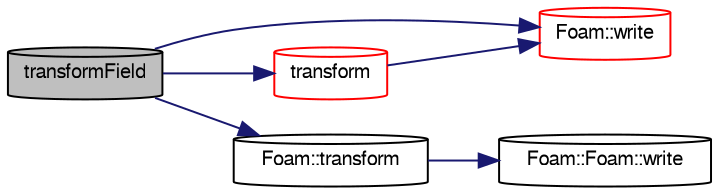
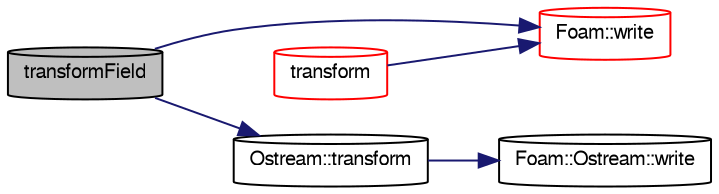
edge "transformField" -> "transform": removed
node "Foam::transform": label "Foam::transform" -> "Ostream::transform"
node "Foam::Foam::write": label "Foam::Foam::write" -> "Foam::Ostream::write"
